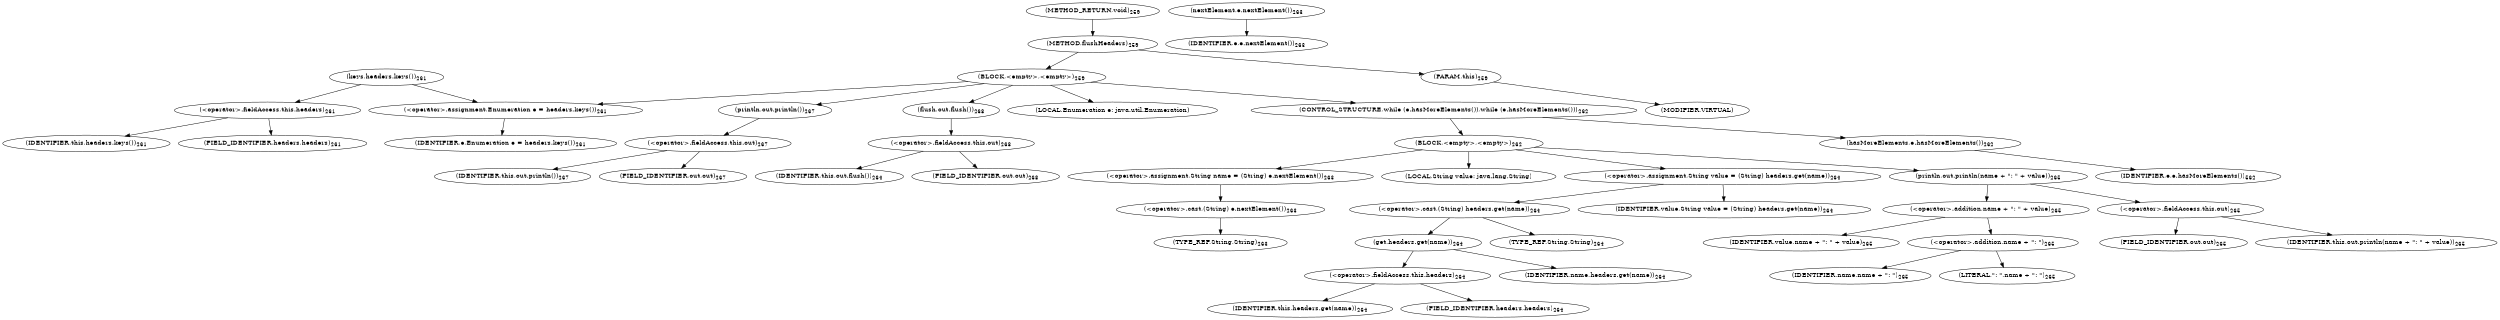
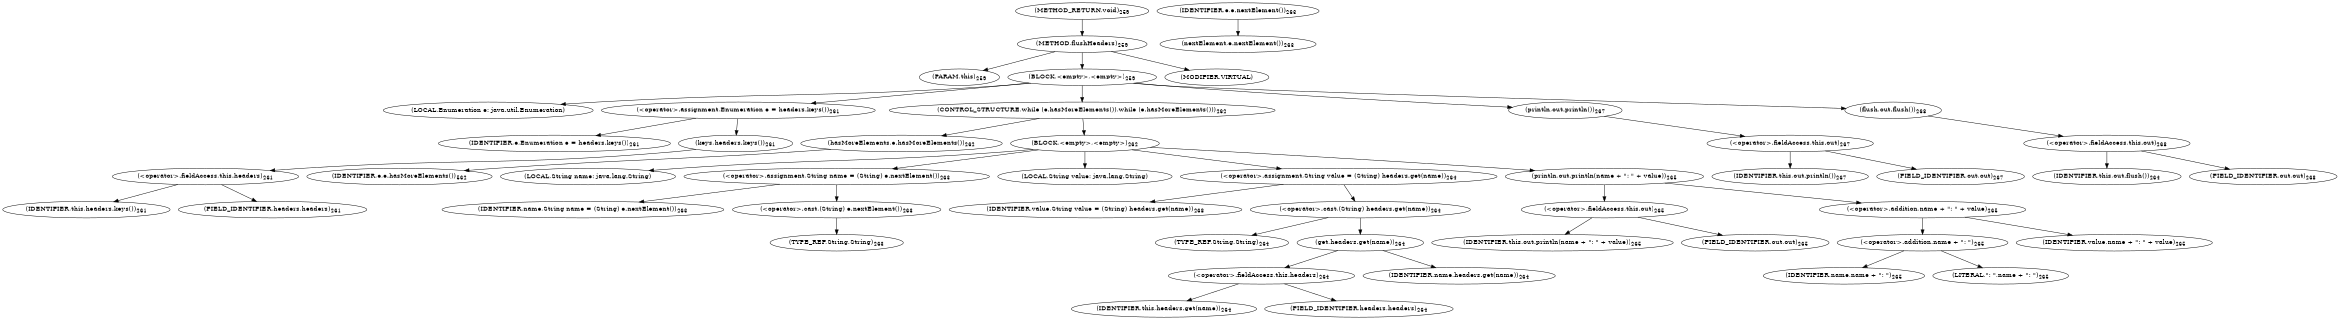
edge "(nextElement,e.nextElement())" -> "(IDENTIFIER,e,e.nextElement())": reversed
edge "(keys,headers.keys())" -> "(<operator>.assignment,Enumeration e = headers.keys())": reversed
edge "(PARAM,this)" -> "(MODIFIER,VIRTUAL)": now "(METHOD,flushHeaders)" -> "(MODIFIER,VIRTUAL)"
node "(LOCAL,String name: java.lang.String)": added
node "(IDENTIFIER,value,String value = (String) headers.get(name))": text "264" -> "268"
node "(IDENTIFIER,name,String name = (String) e.nextElement())": added
